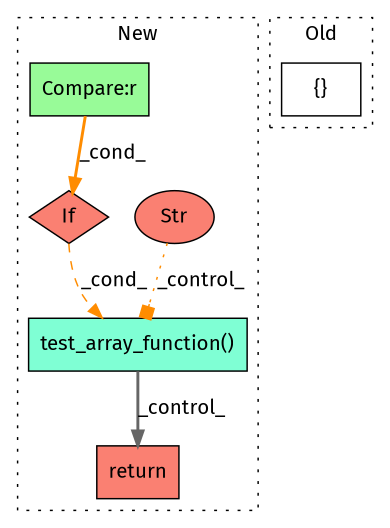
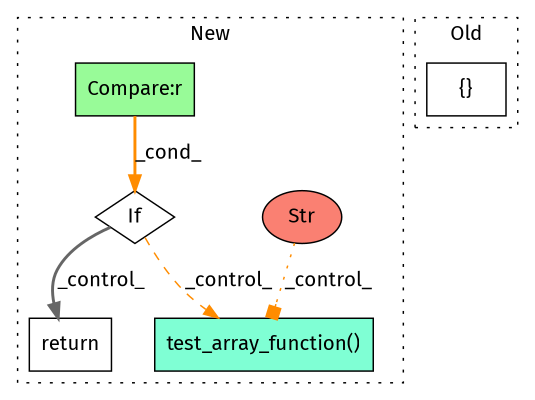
node "If": fillcolor salmon -> white
edge "If" -> "test_array_function()": label "_cond_" -> "_control_"
edge "test_array_function()" -> "return": now "If" -> "return"
node "return": fillcolor salmon -> white
